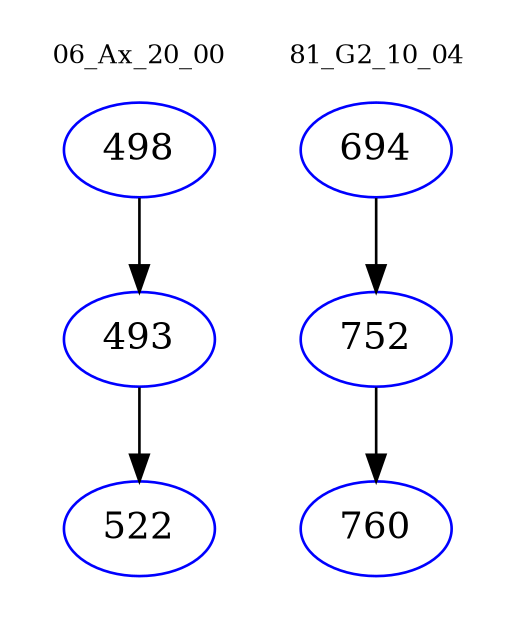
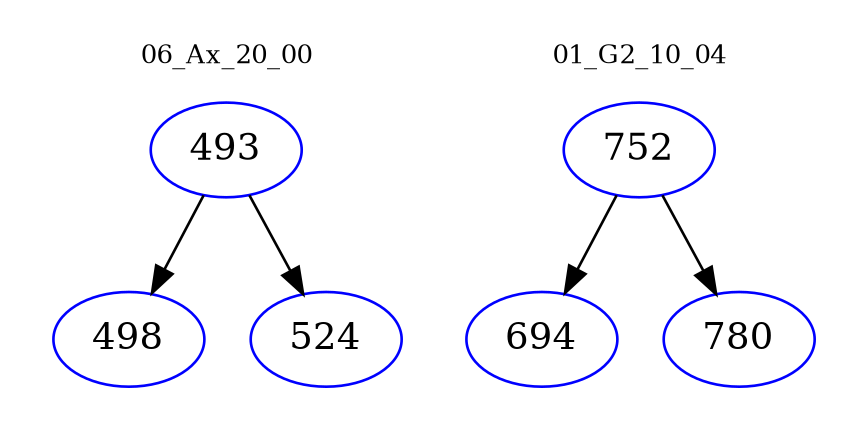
cluster "81_G2_10_04": label "81_G2_10_04" -> "01_G2_10_04"
edge "498" -> "493": reversed
edge "694" -> "752": reversed
node "522": label "522" -> "524"
node "760": label "760" -> "780"
